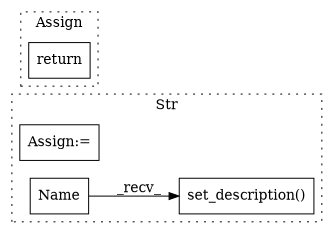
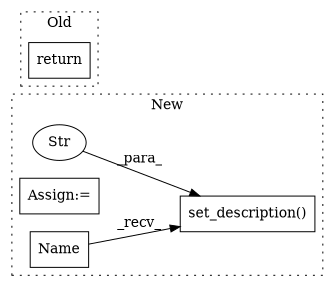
cluster "Assign": label "Assign" -> "Old"
cluster "Str": label "Str" -> "New"
node "Str": added
